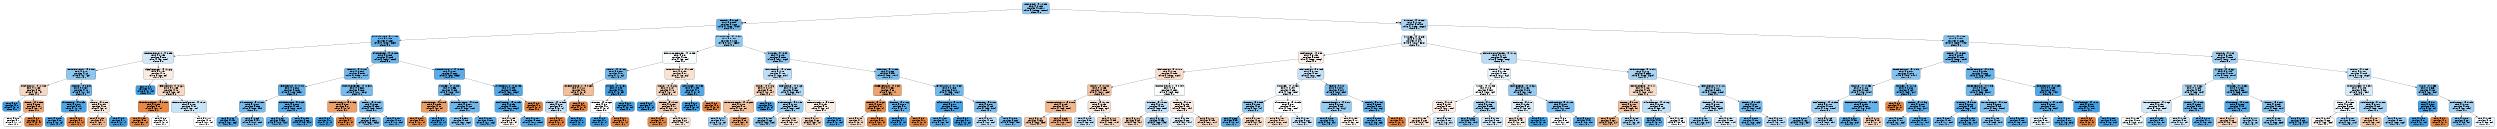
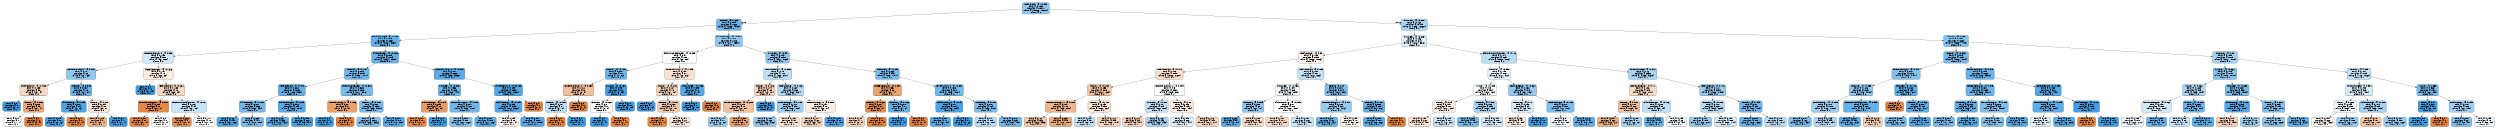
node "gini = 0.165 samples = 8 value = [10, 1] class = 0": added
